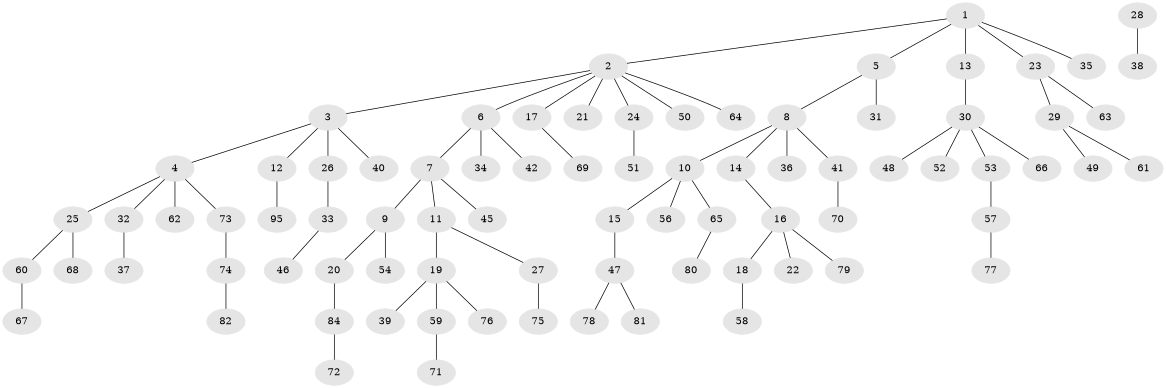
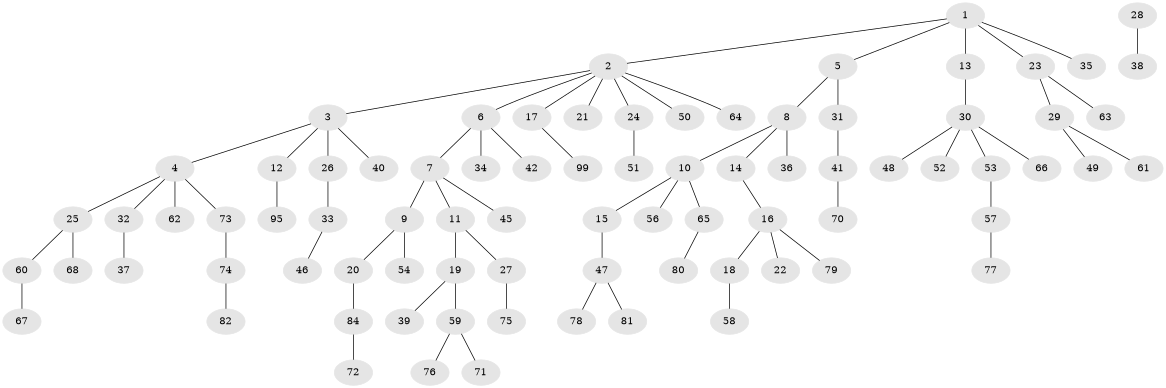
edge "8" -- "41": now "31" -- "41"
node "69": label "69" -> "99"
edge "19" -- "76": now "59" -- "76"
